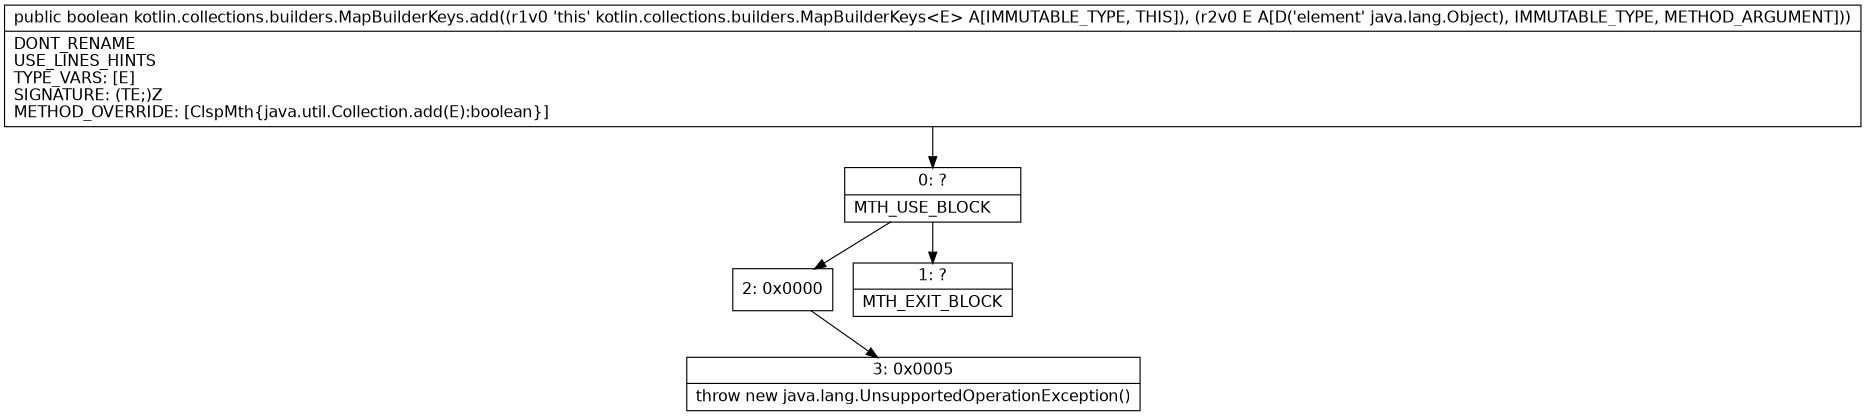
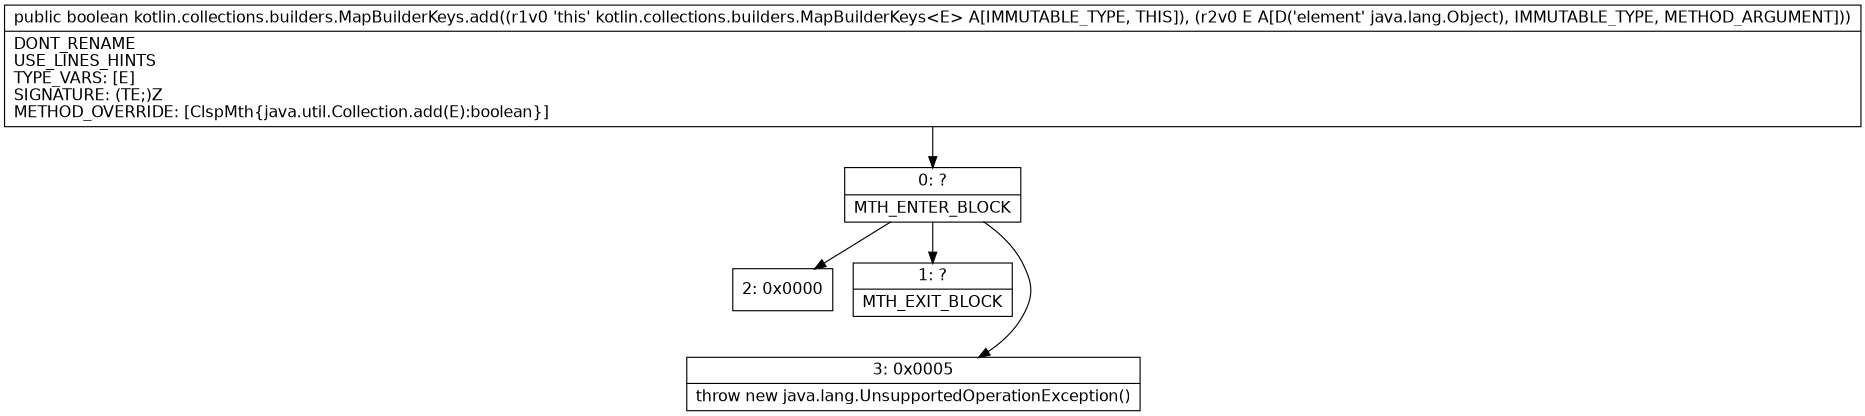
node "0: ?": text "MTH_USE_BLOCK" -> "MTH_ENTER_BLOCK"
edge "2: 0x0000" -> "3: 0x0005": now "0: ?" -> "3: 0x0005"
